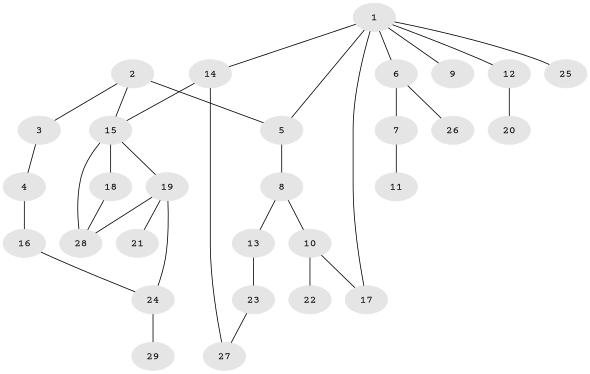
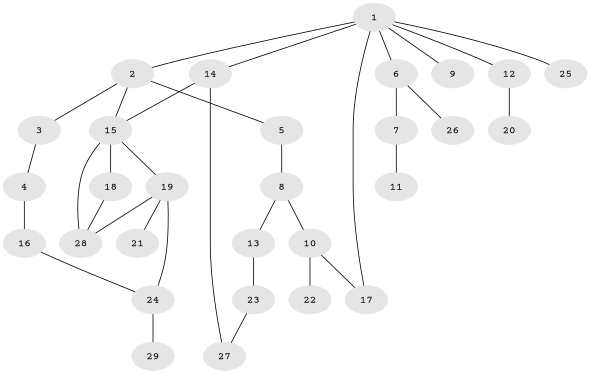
edge "1" -- "5": now "1" -- "2"
